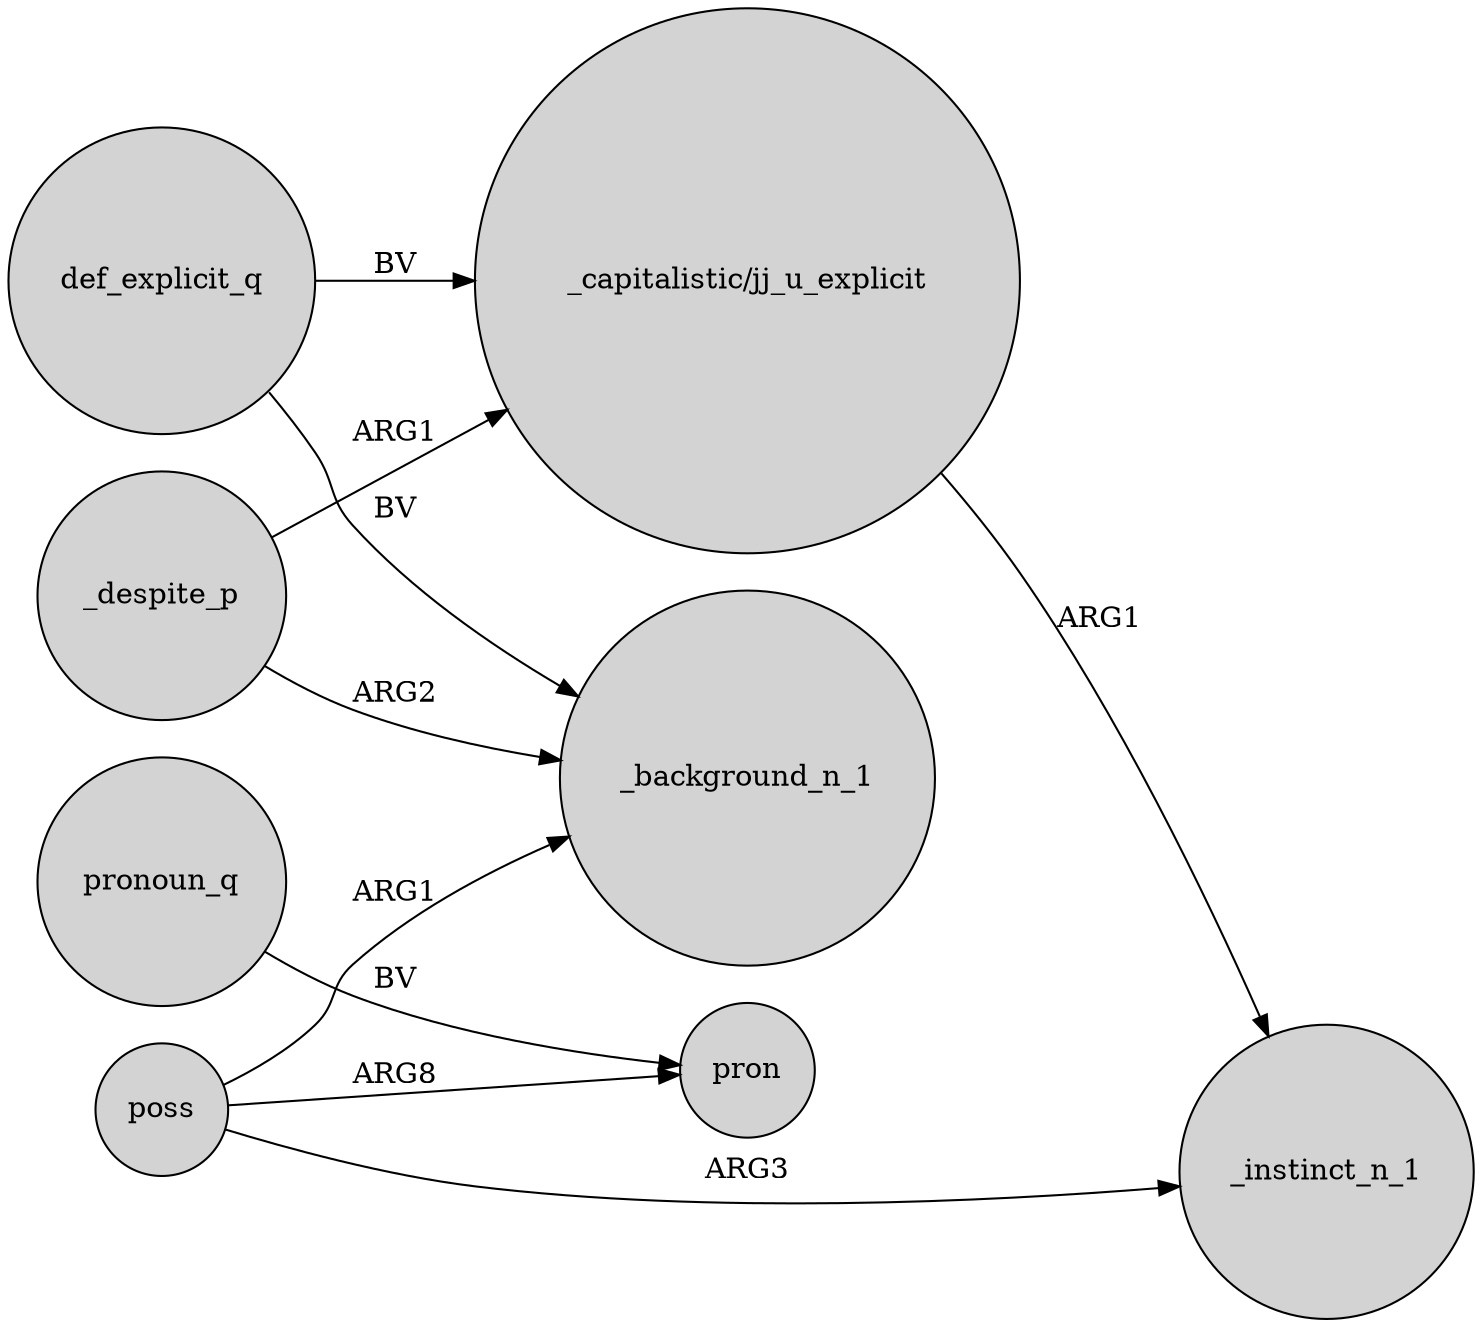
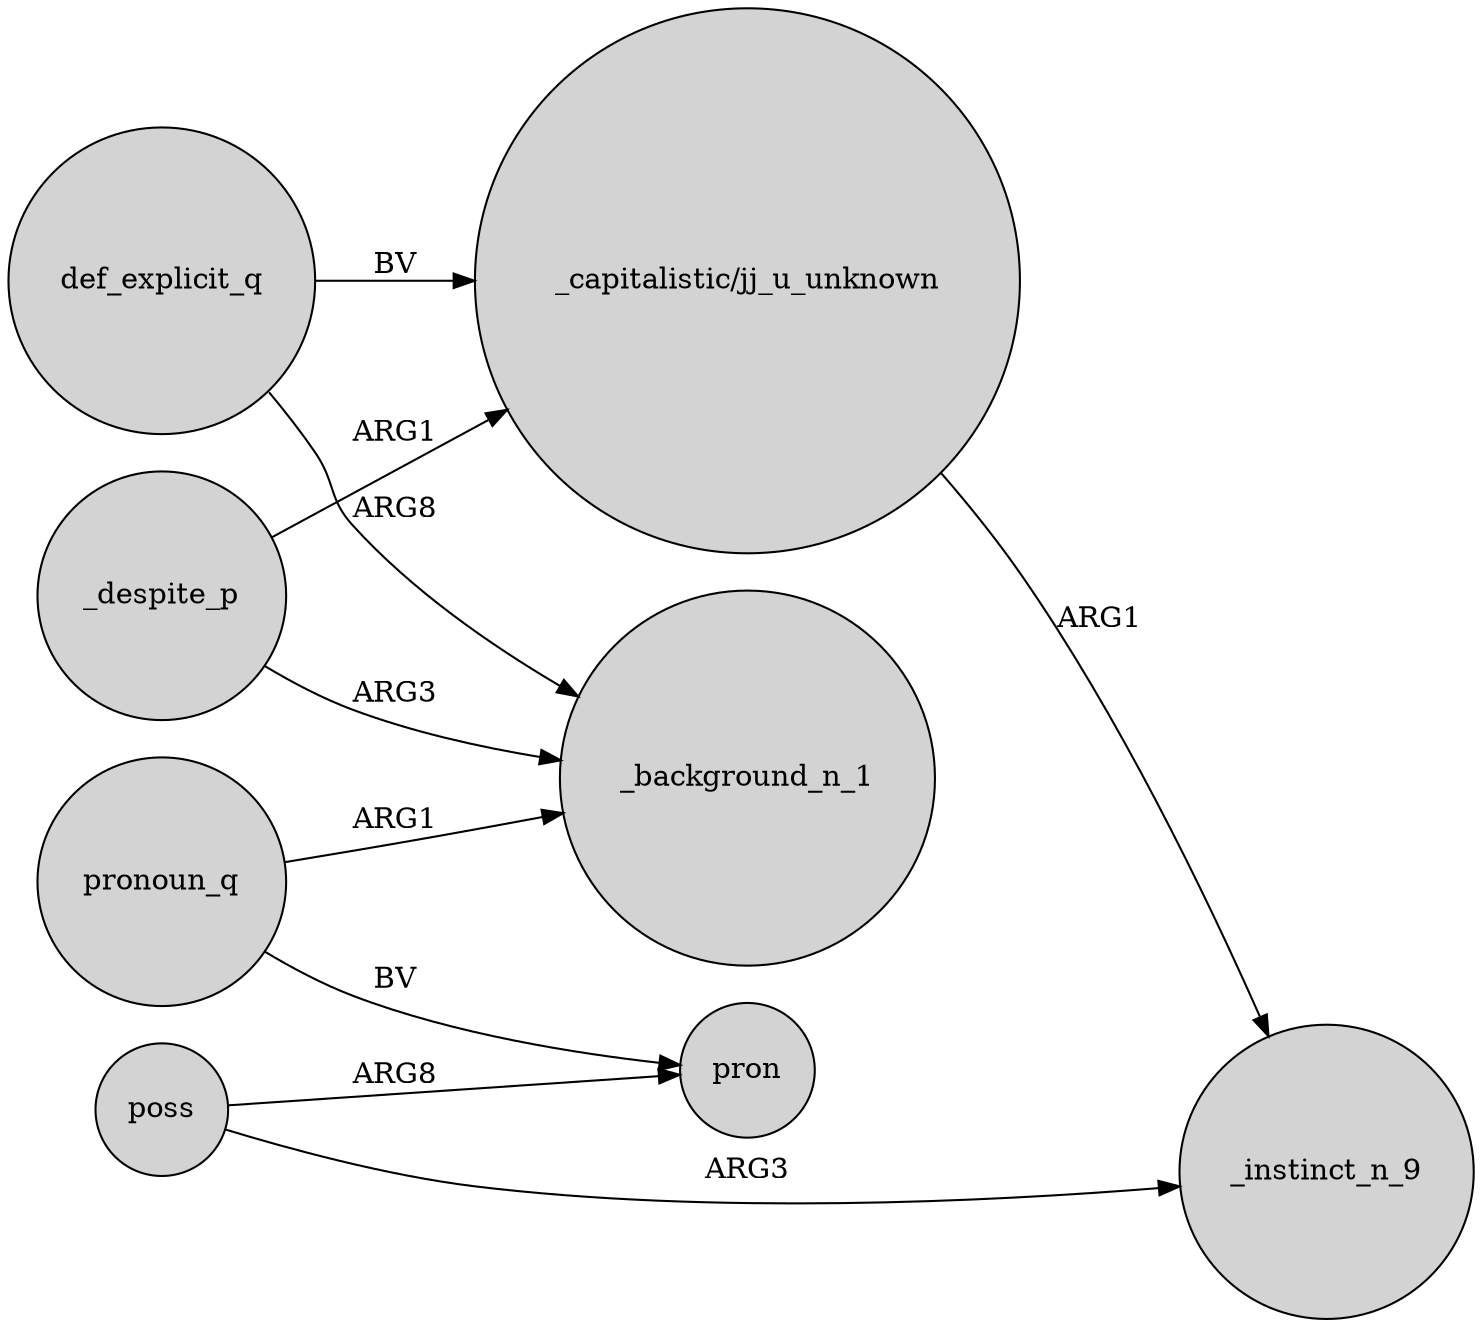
node "_capitalistic/jj_u_explicit": label "_capitalistic/jj_u_explicit" -> "_capitalistic/jj_u_unknown"
edge "def_explicit_q" -> "_background_n_1": label "BV" -> "ARG8"
edge "_despite_p" -> "_background_n_1": label "ARG2" -> "ARG3"
edge "poss" -> "_background_n_1": now "pronoun_q" -> "_background_n_1"
node "_instinct_n_1": label "_instinct_n_1" -> "_instinct_n_9"
